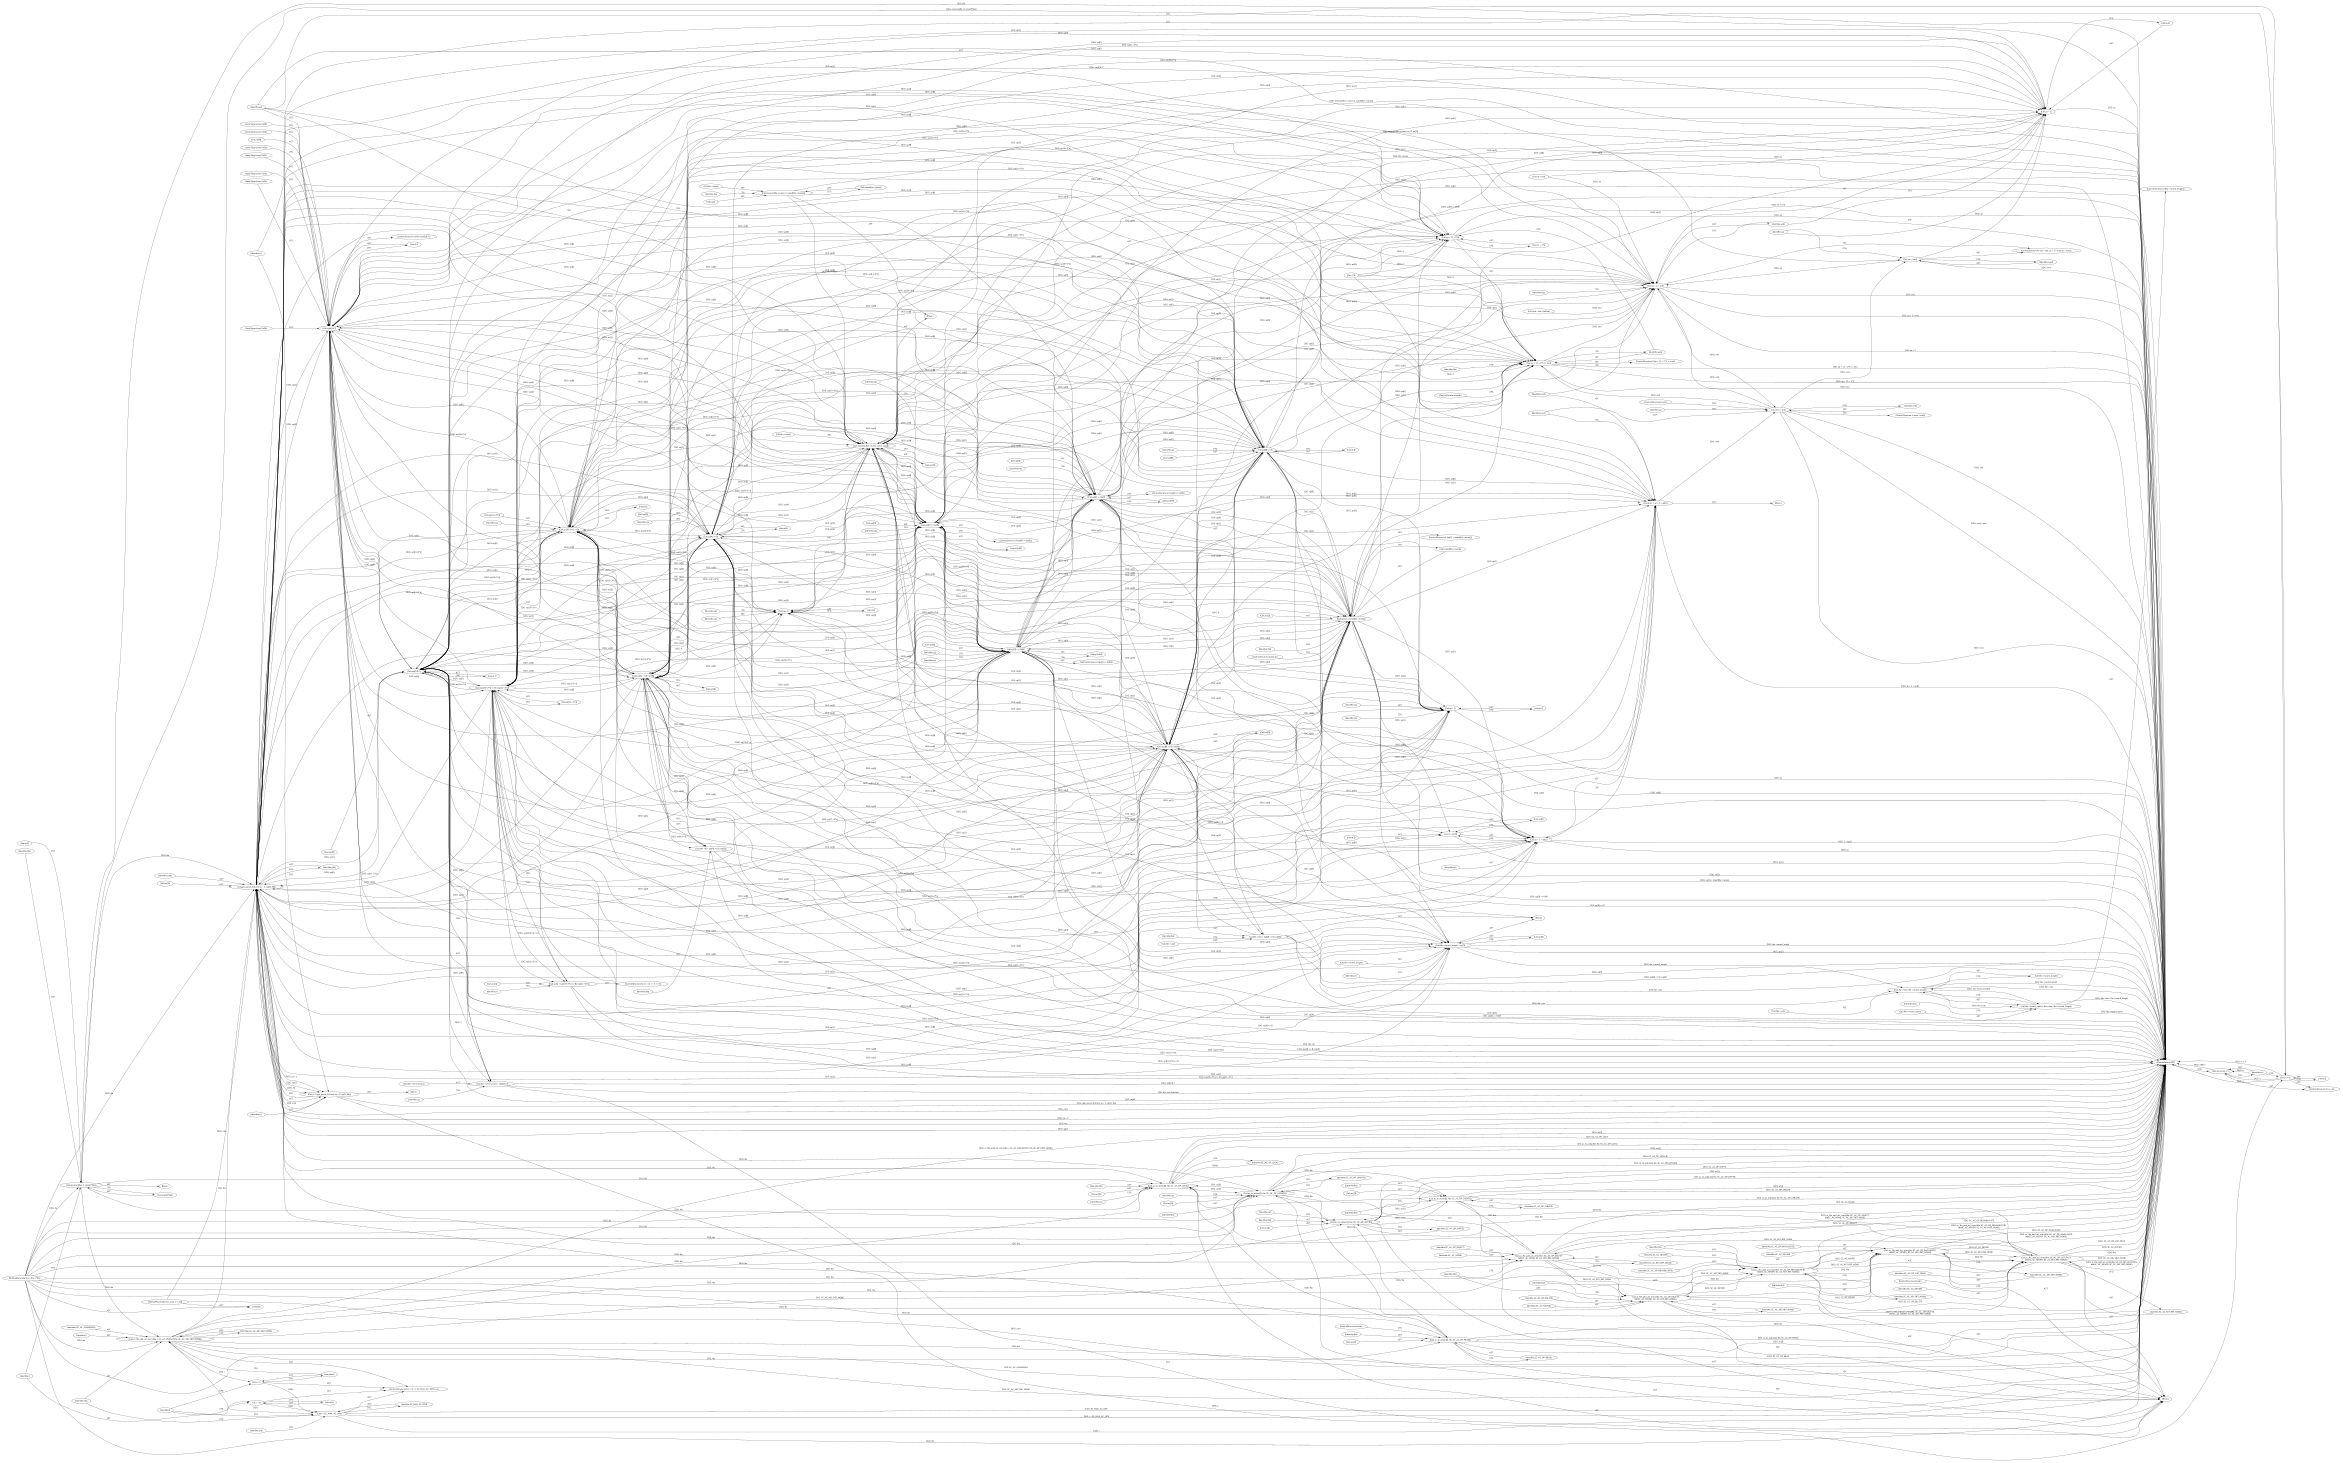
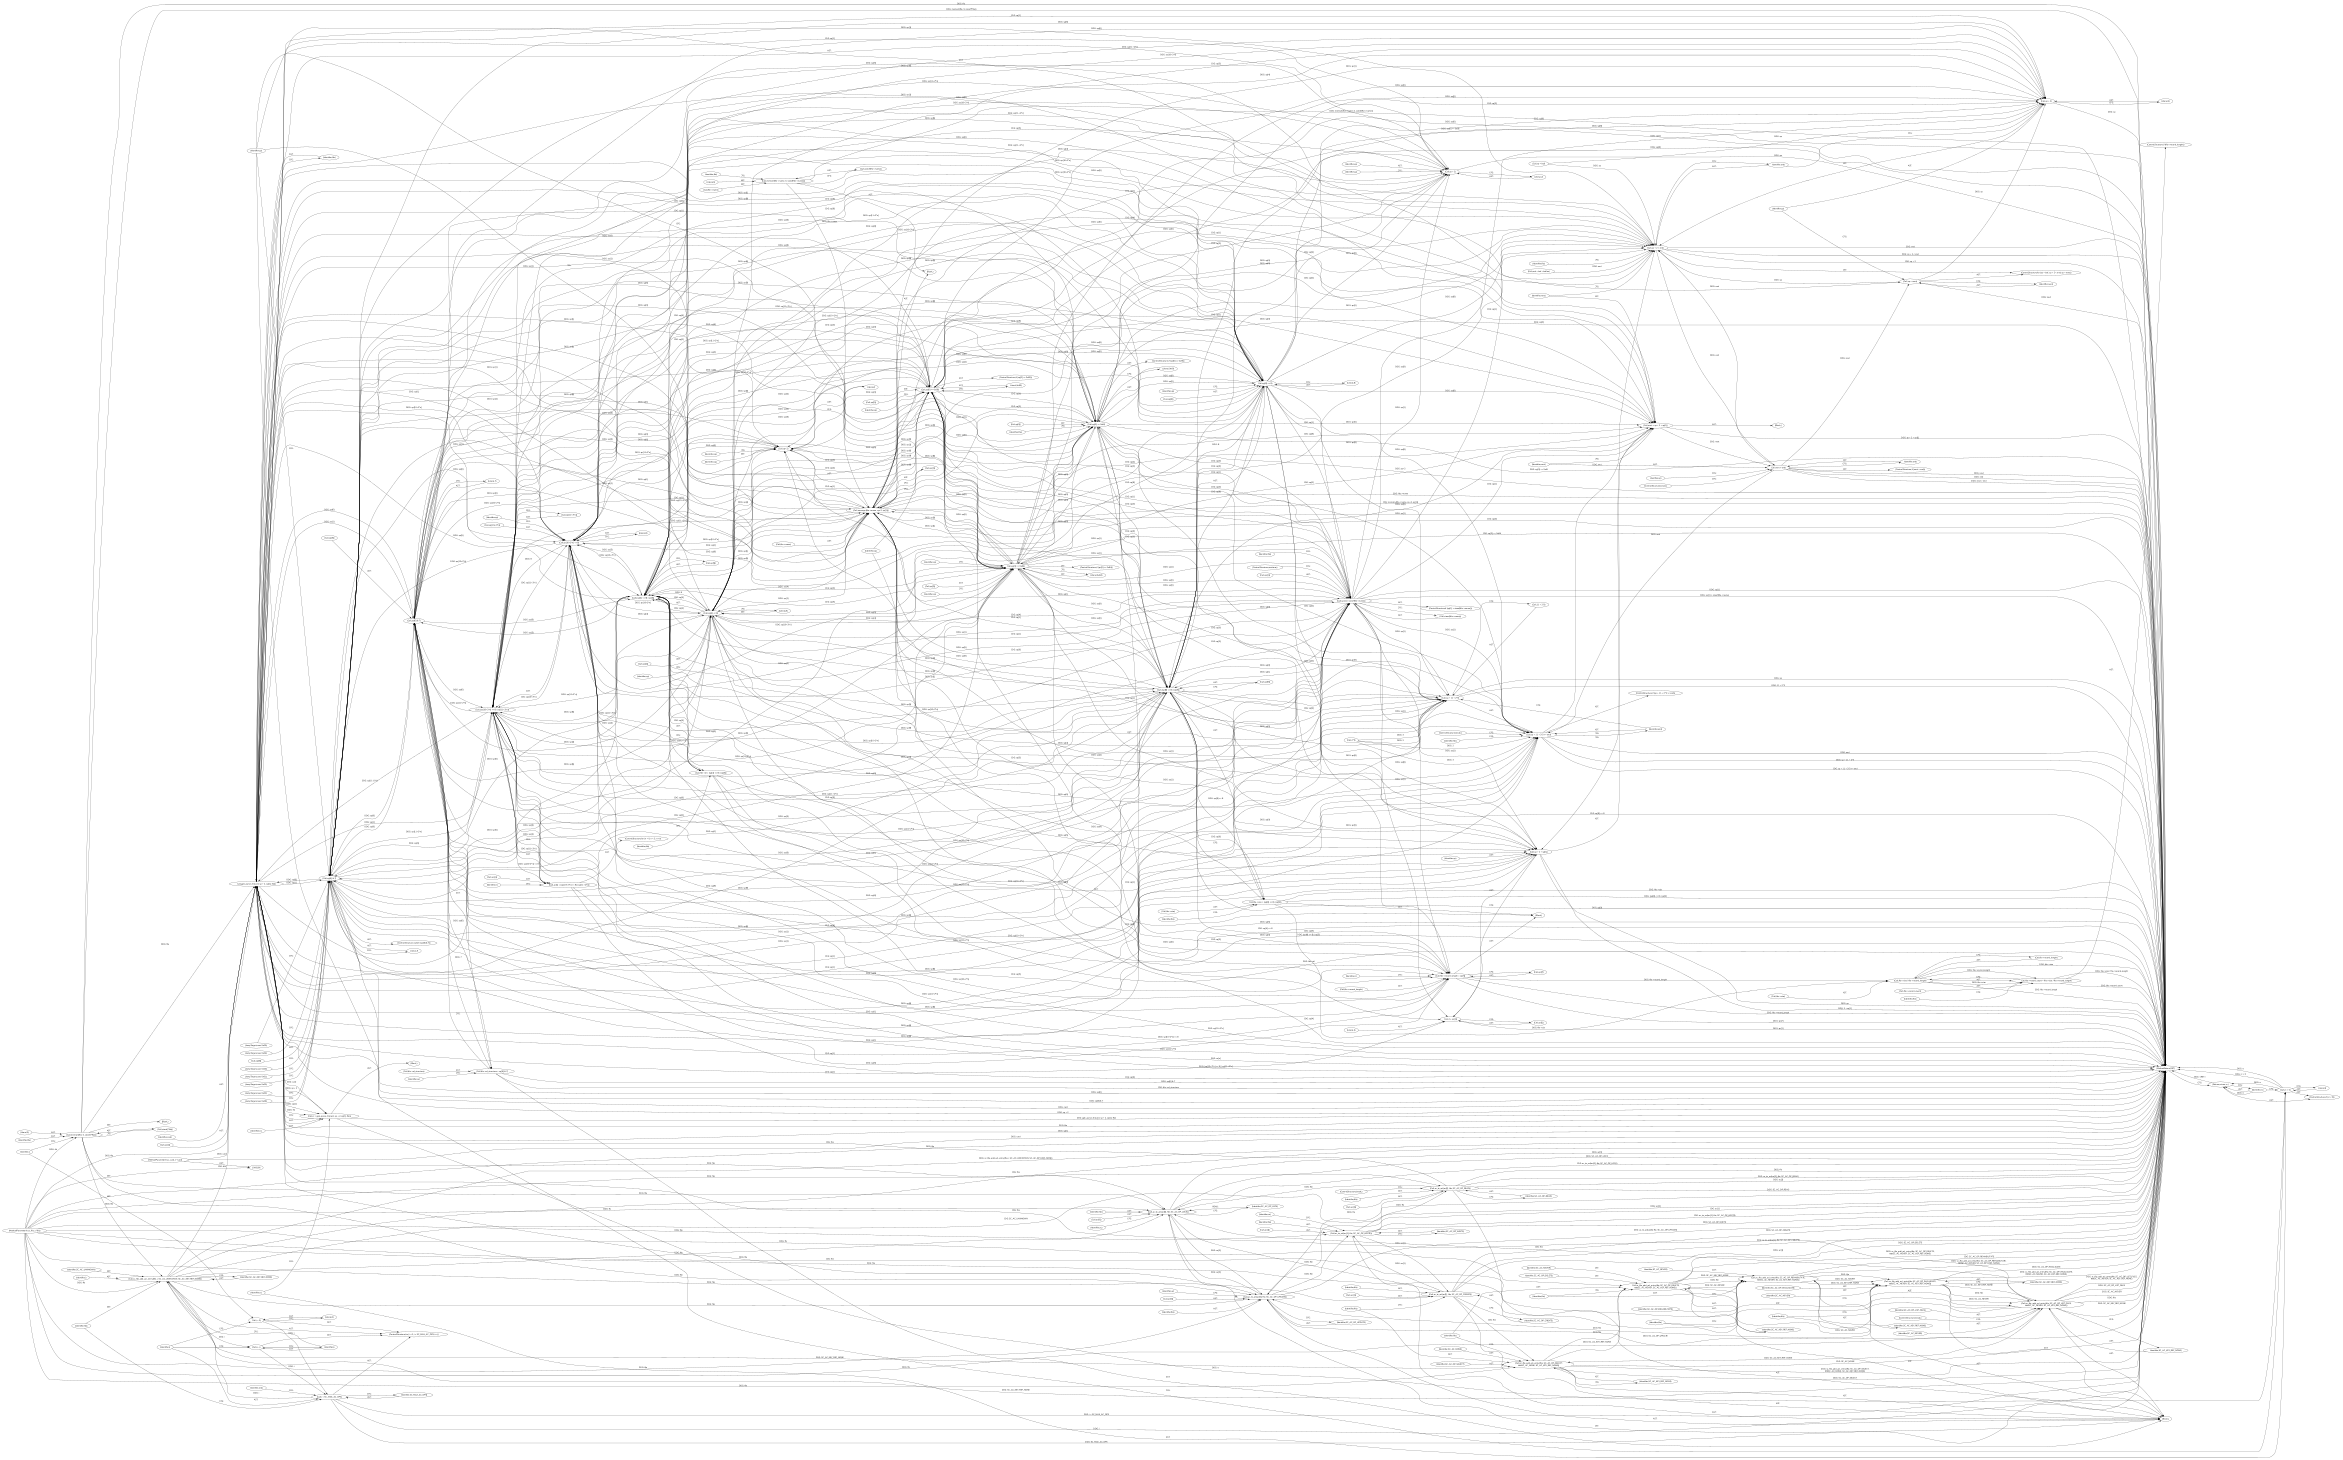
edge "(Call,sp[9])" -> "(Call,(sp[4] << 8) | sp[5])": now "(Call,(sp[8] << 8) | sp[9])" -> "(Call,(sp[4] << 8) | sp[5])"
